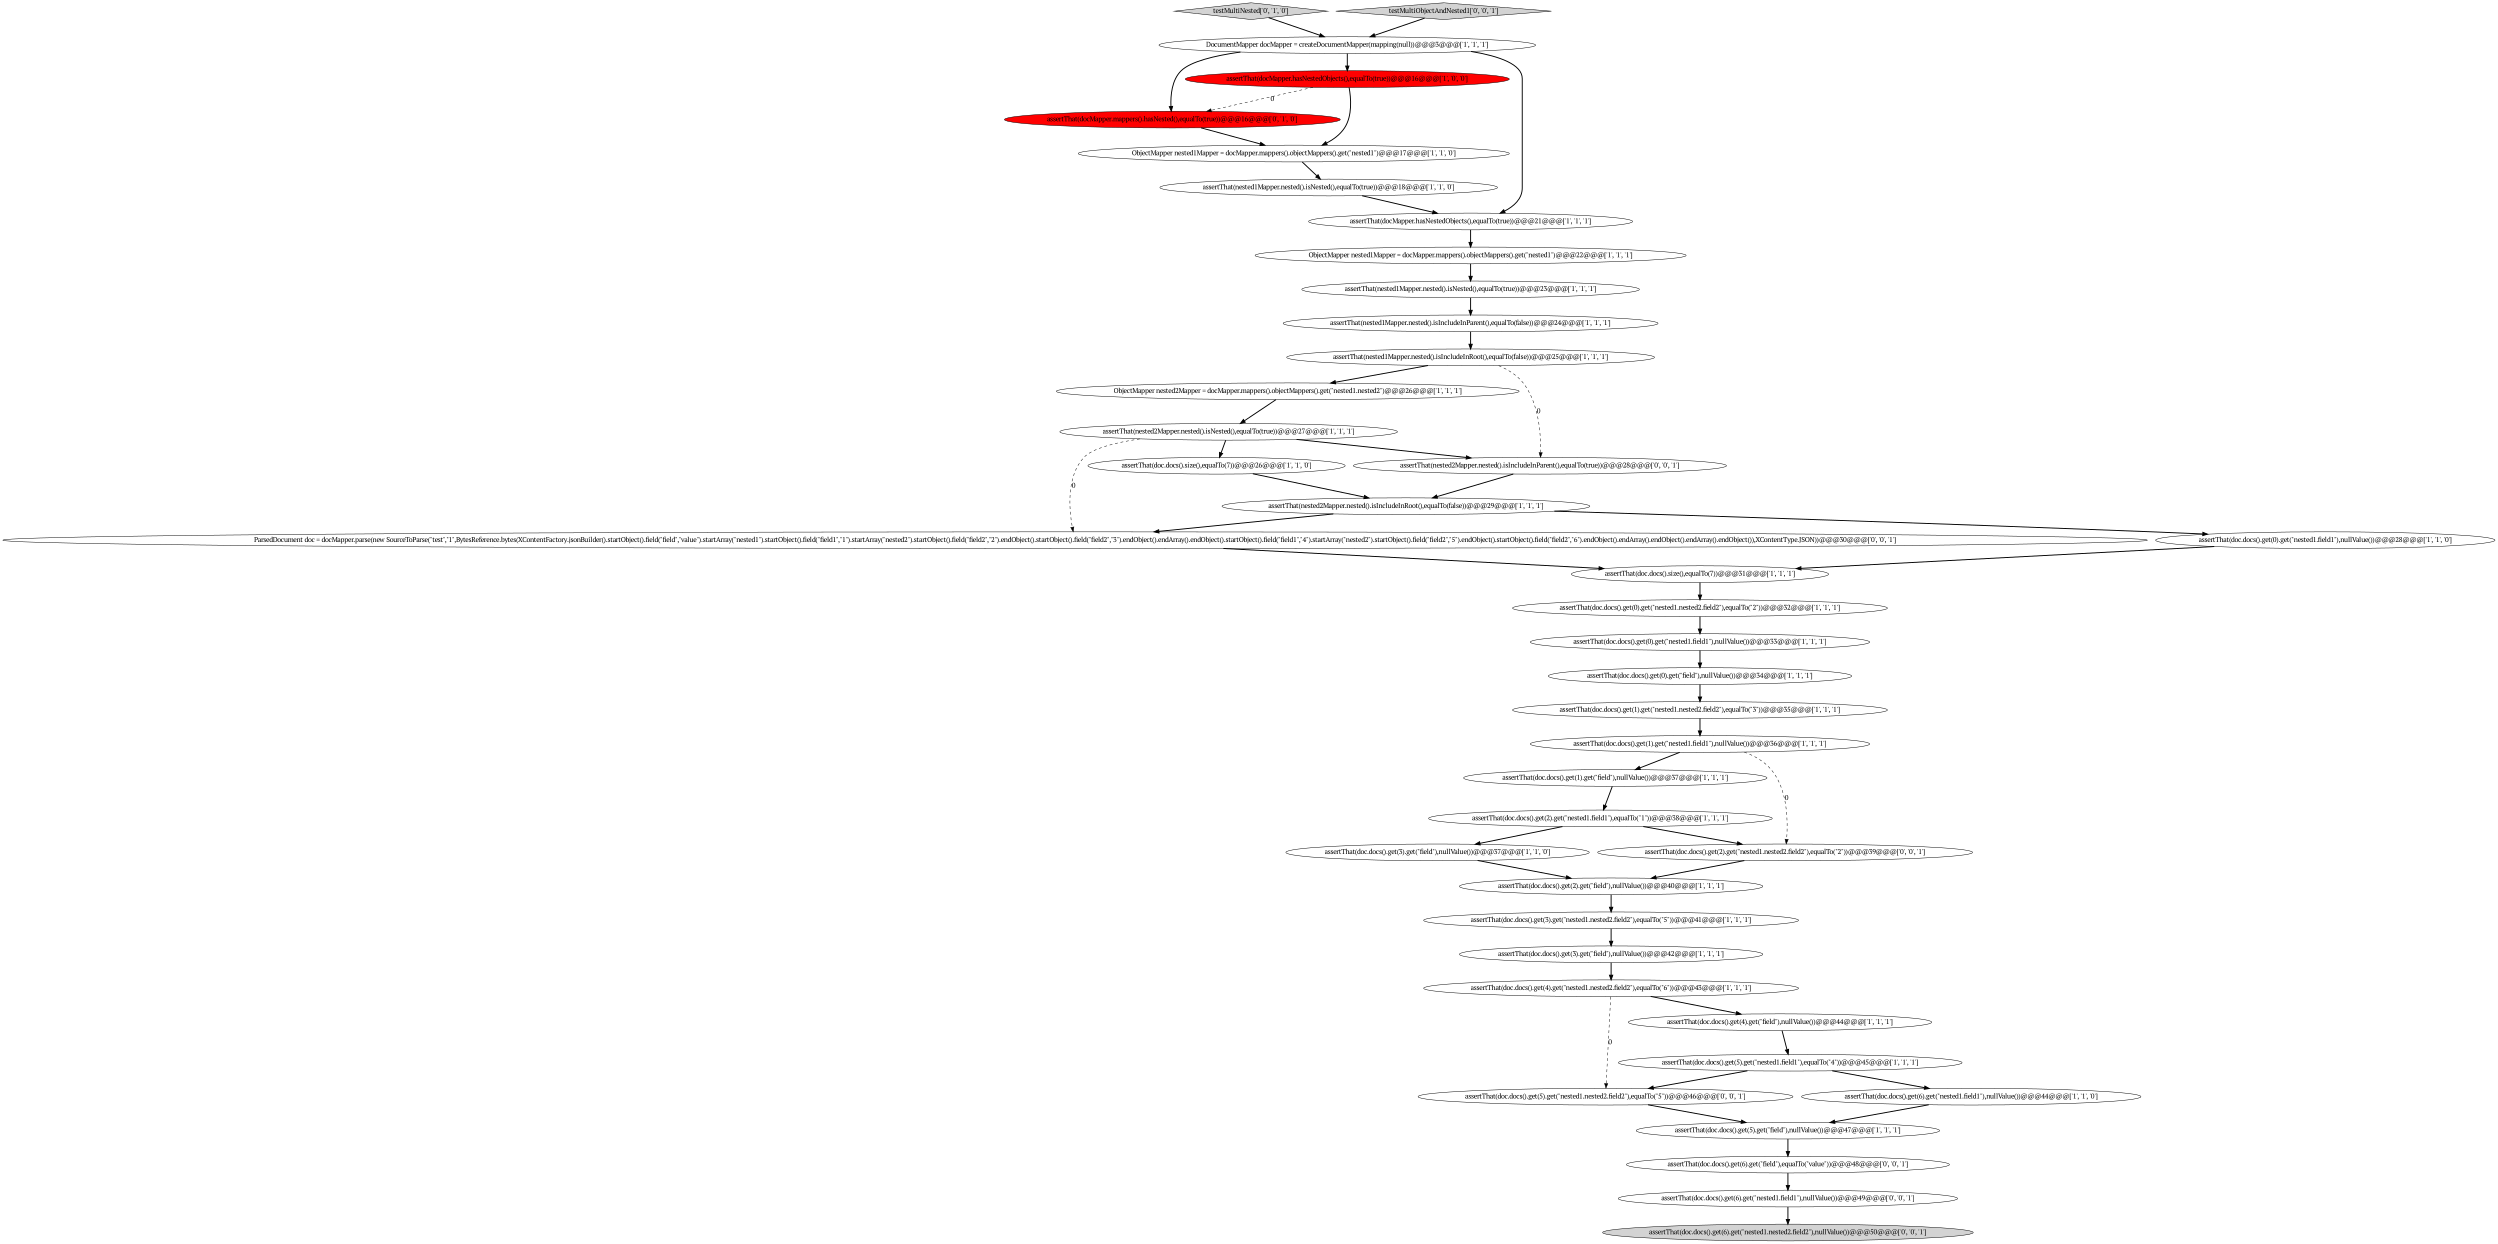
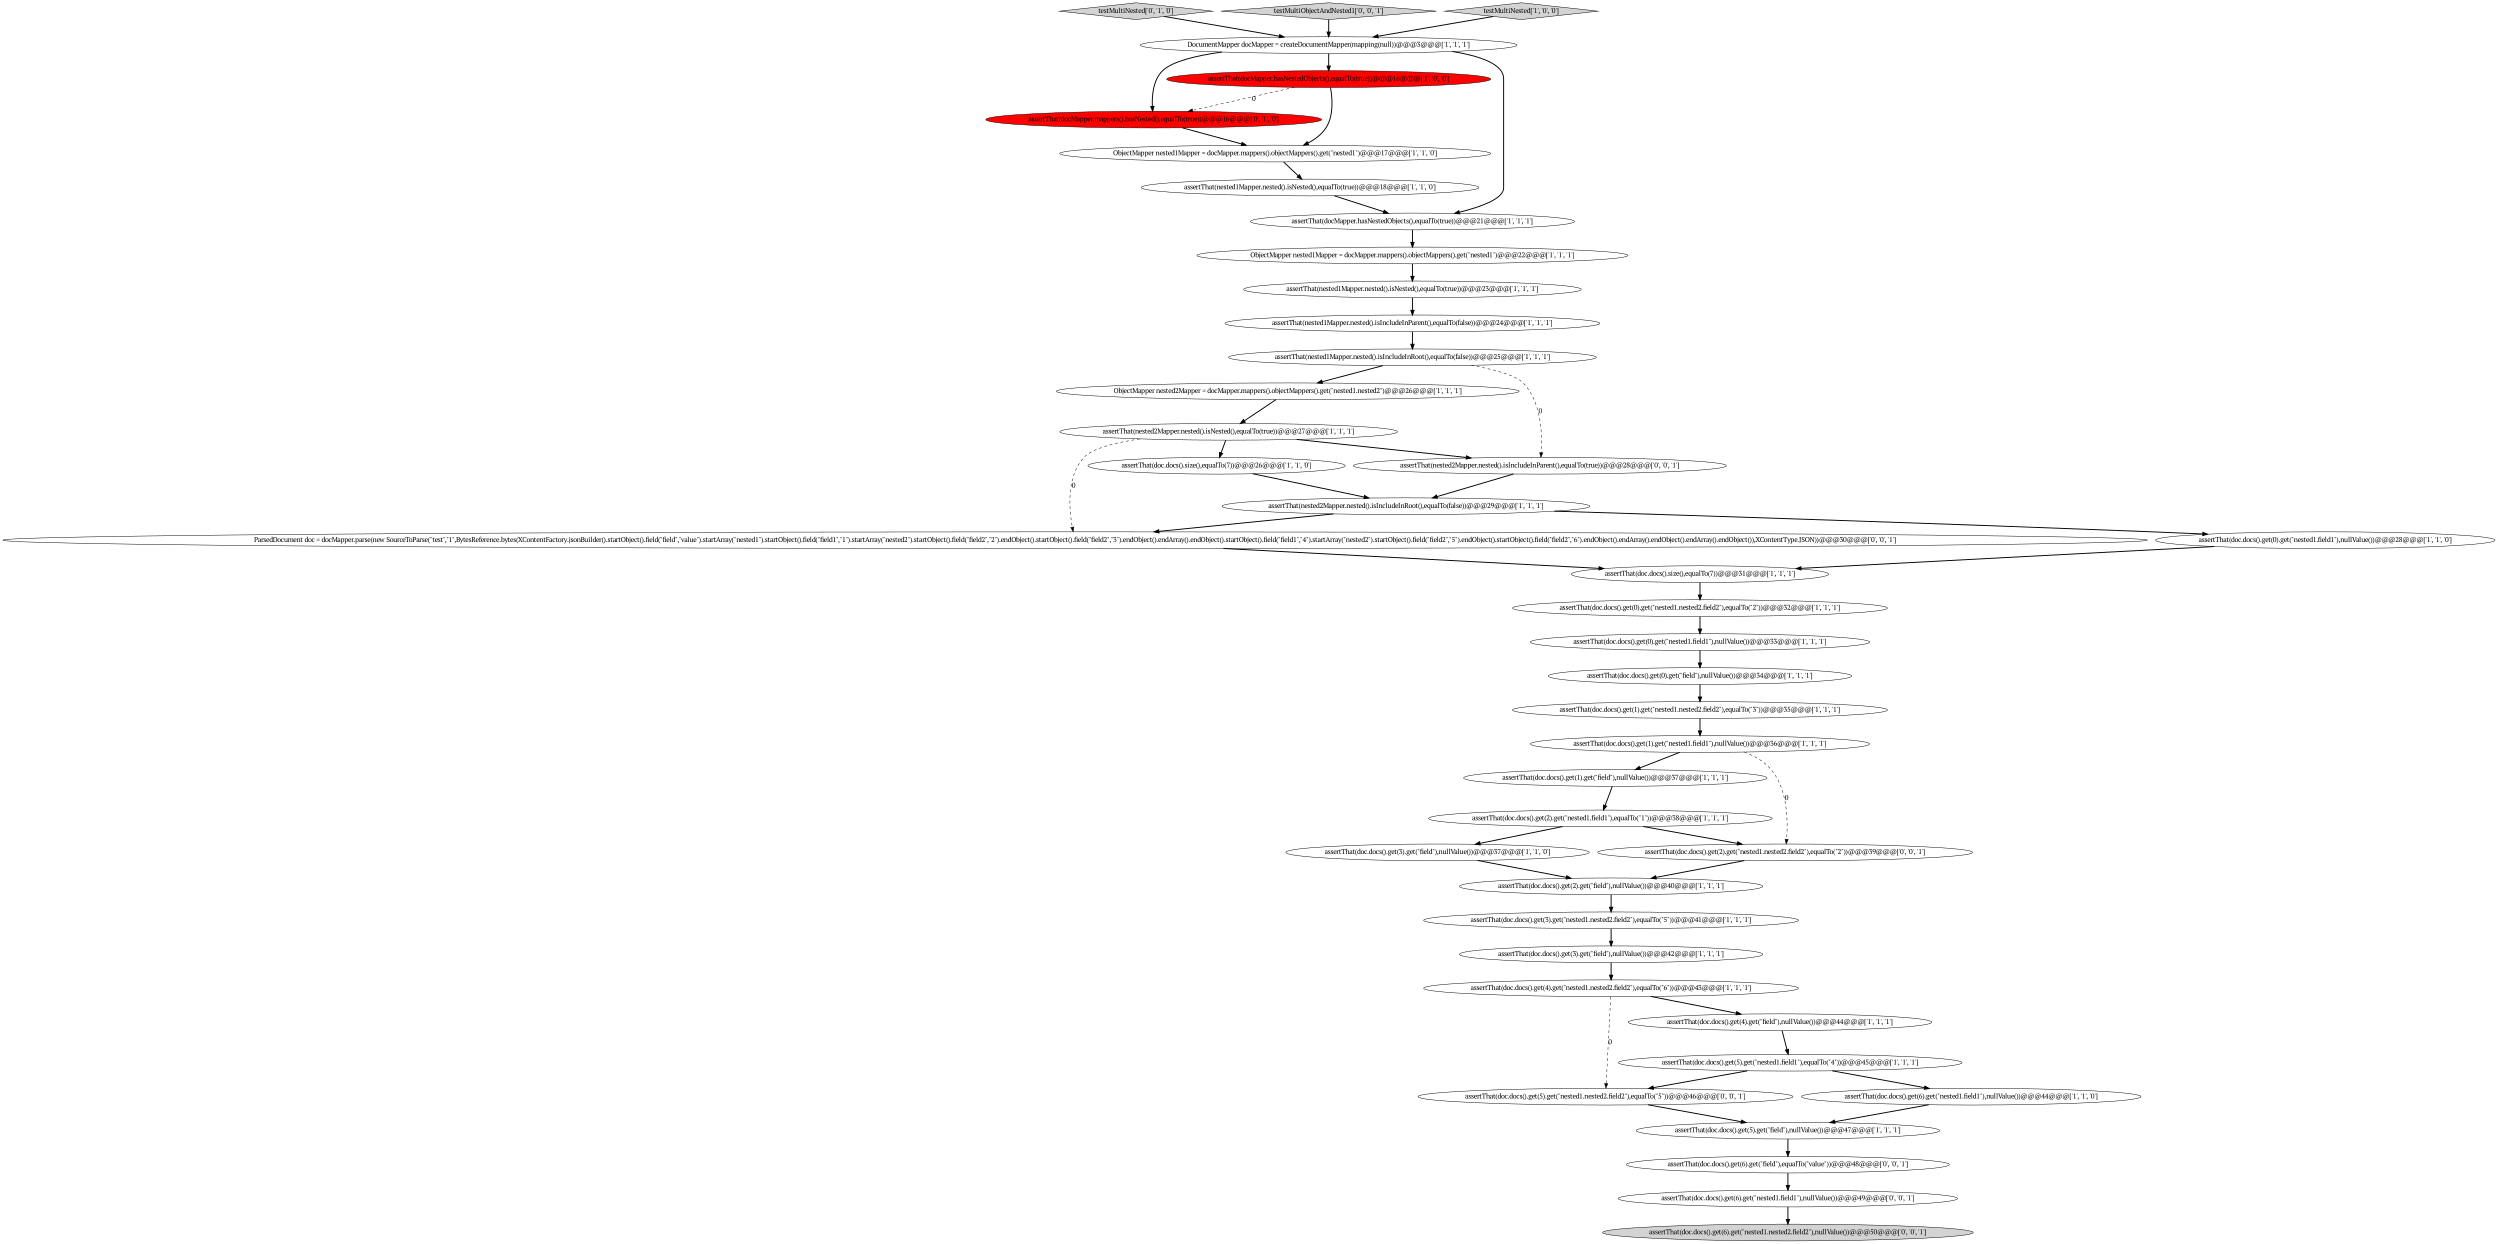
node "testMultiNested['1', '0', '0']": added
